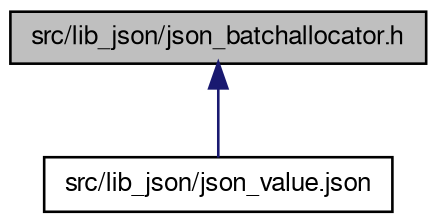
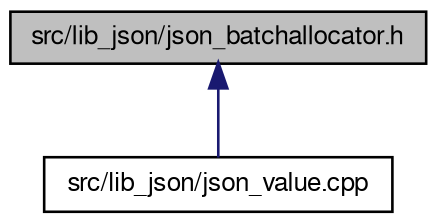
node "src/lib_json/json_value.json": label "src/lib_json/json_value.json" -> "src/lib_json/json_value.cpp"
